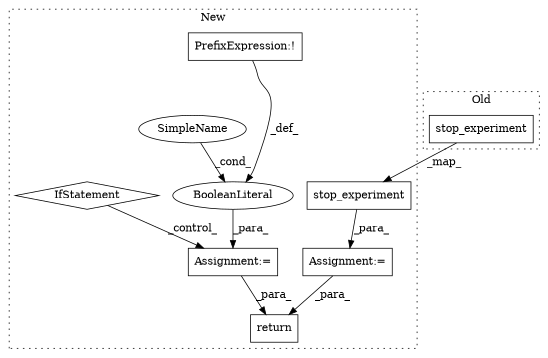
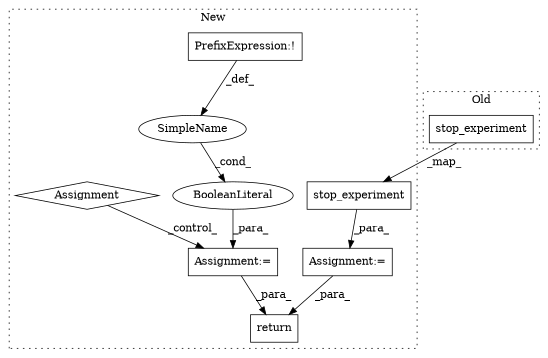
edge "PrefixExpression:!" -> "BooleanLiteral": now "PrefixExpression:!" -> "SimpleName"
node "IfStatement": label "IfStatement" -> "Assignment"
